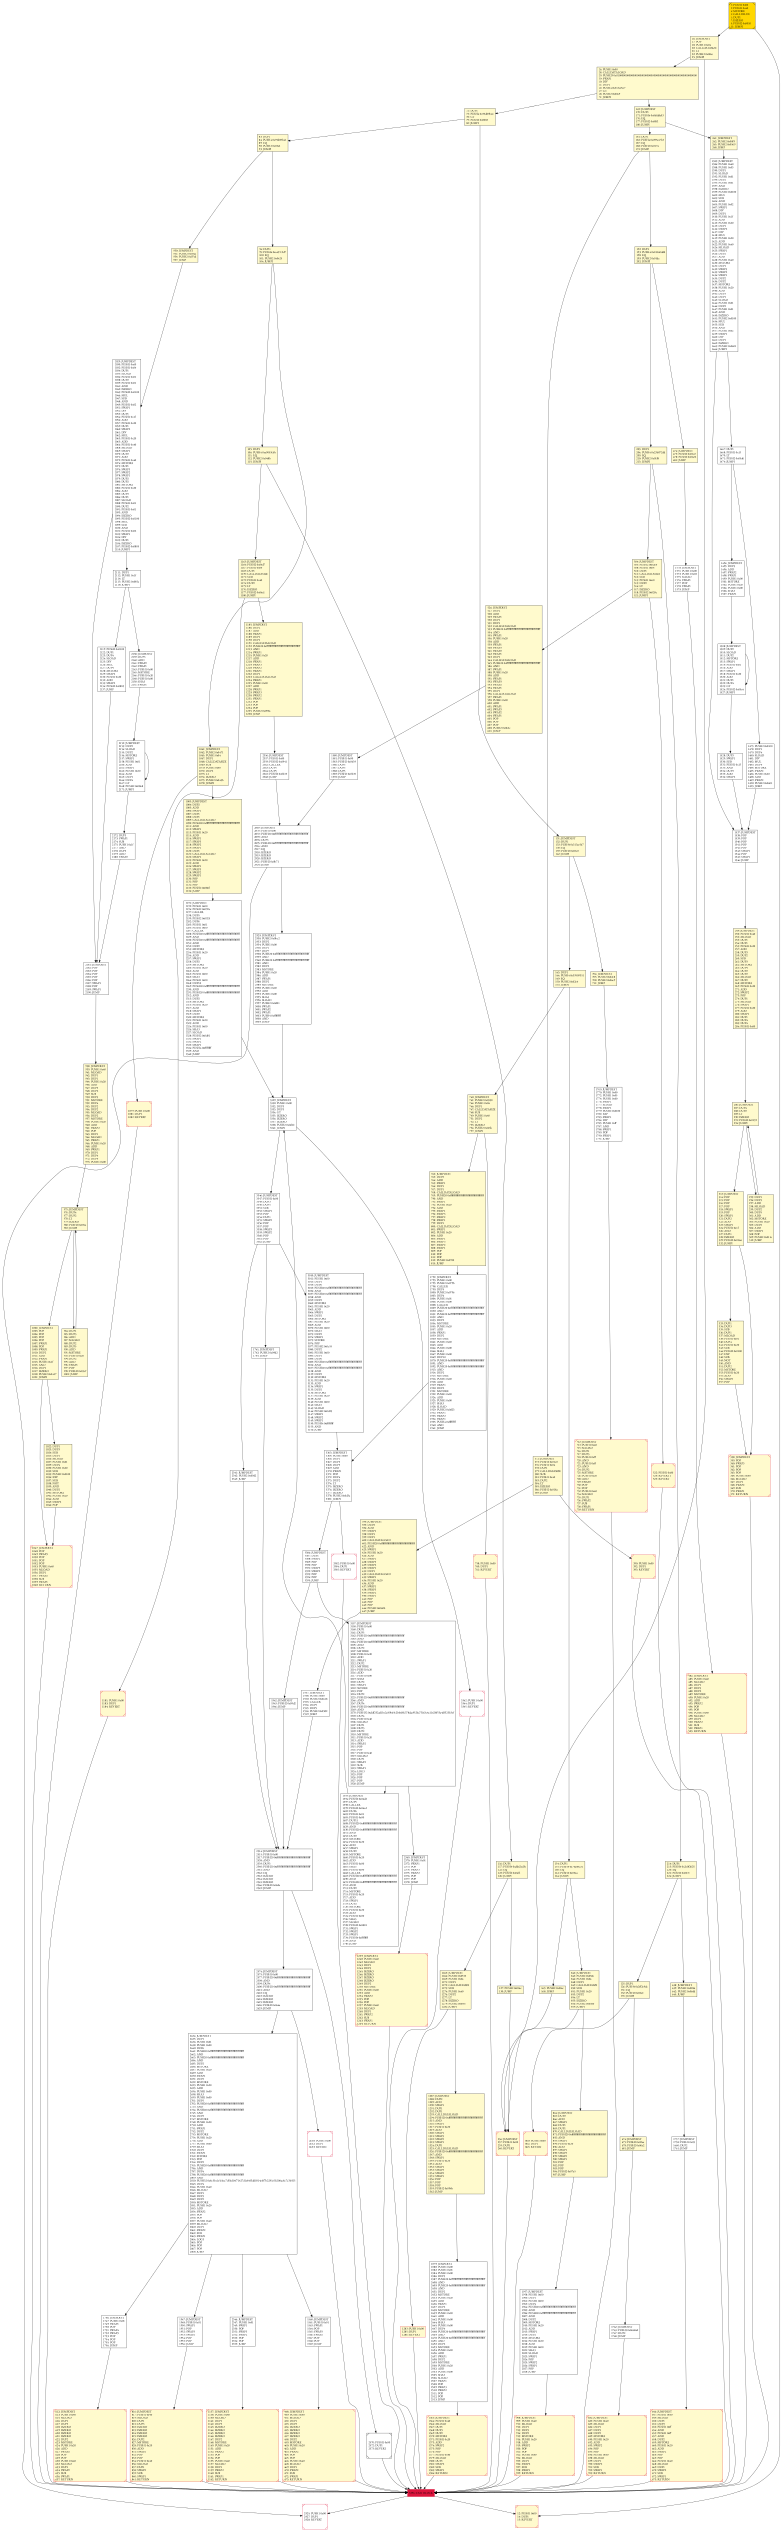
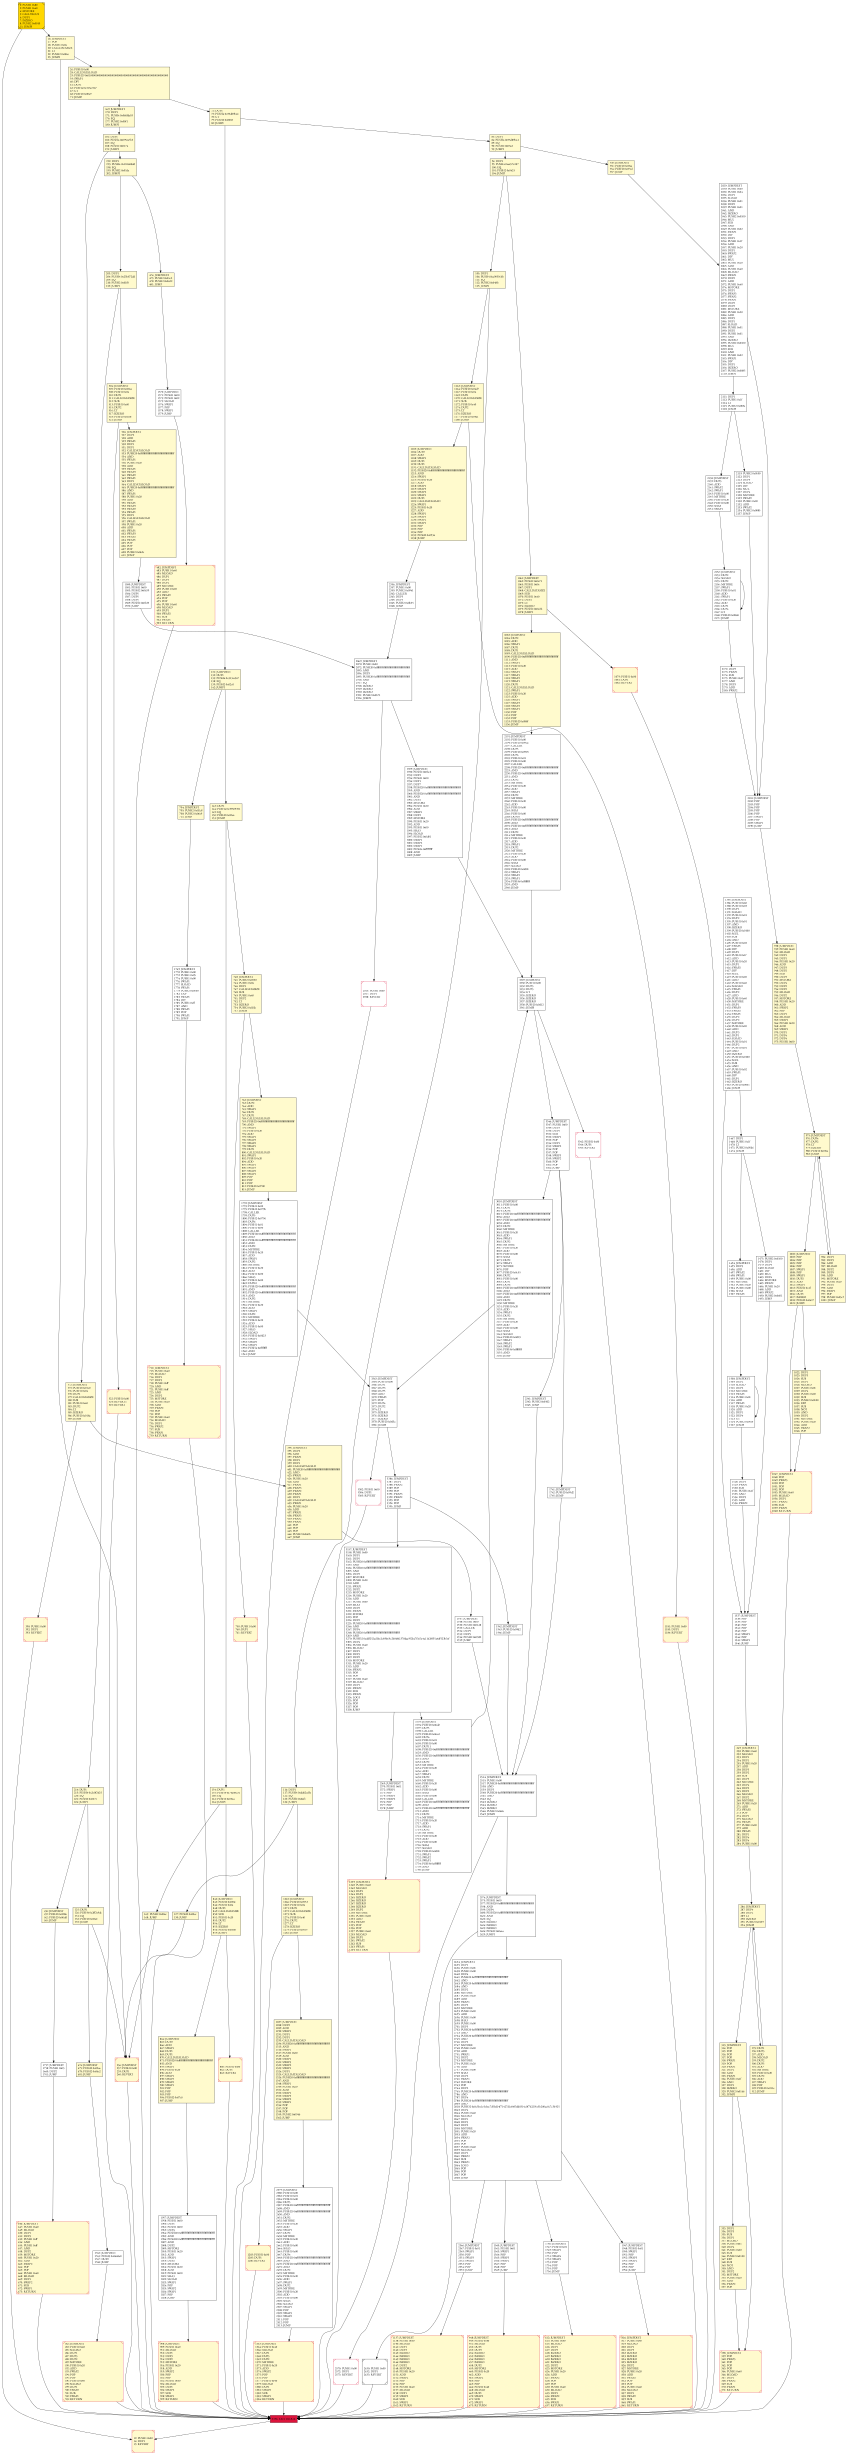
node "241: JUMPDEST 242: PUSH2 0x00f9 245: PUSH2 0x0569 248: JUMP": removed
node "2630: PUSH1 0x00 2632: DUP1 2633: REVERT": color crimson -> black
node "1283: PUSH1 0x00 1285: DUP1 1286: REVERT": shape box -> Msquare
node "2570: PUSH1 0x00 2572: DUP1 2573: REVERT": color black -> crimson
node "3396: EXIT BLOCK": color crimson -> black
edge "3396: EXIT BLOCK" -> "2925: PUSH1 0x00 2927: DUP1 2928: REVERT": reversed
